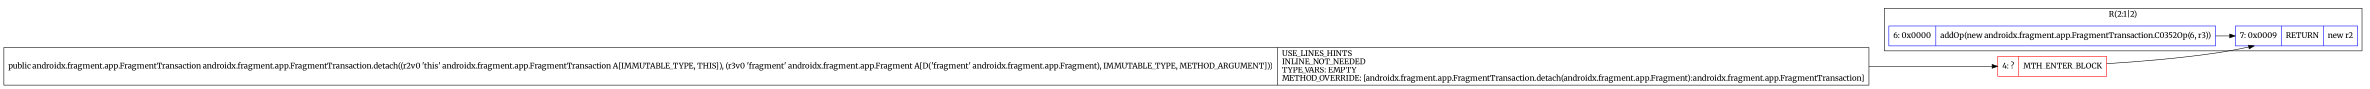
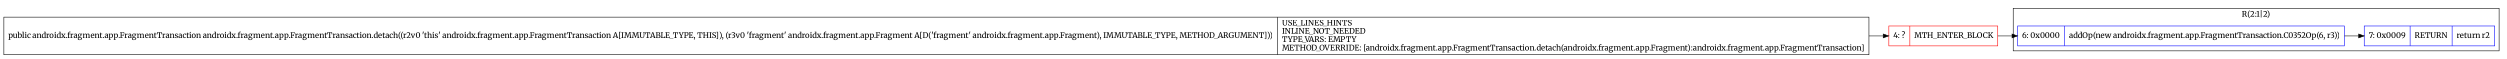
node "7: 0x0009": text "new r2" -> "return r2"
edge "4: ?" -> "7: 0x0009": now "4: ?" -> "6: 0x0000"
